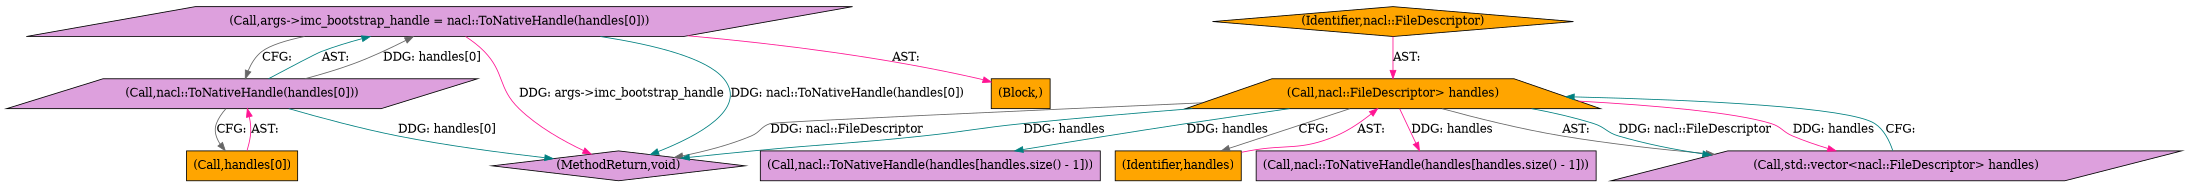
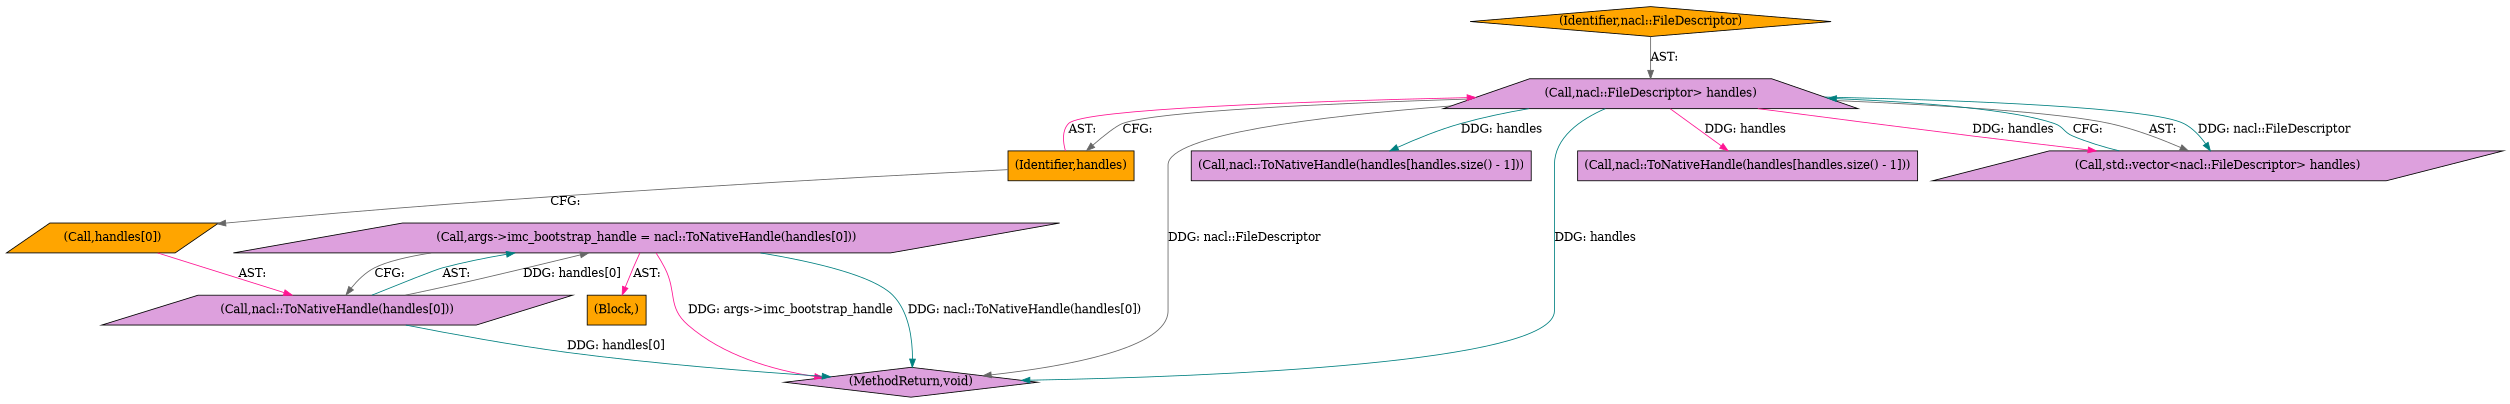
edge "(Identifier,nacl::FileDescriptor)" -> "(Call,nacl::FileDescriptor> handles)": color deeppink -> gray40
node "(Call,nacl::FileDescriptor> handles)": fillcolor orange -> plum
edge "(Call,nacl::ToNativeHandle(handles[0]))" -> "(Call,handles[0])": now "(Identifier,handles)" -> "(Call,handles[0])"
node "(Call,handles[0])": shape box -> parallelogram
